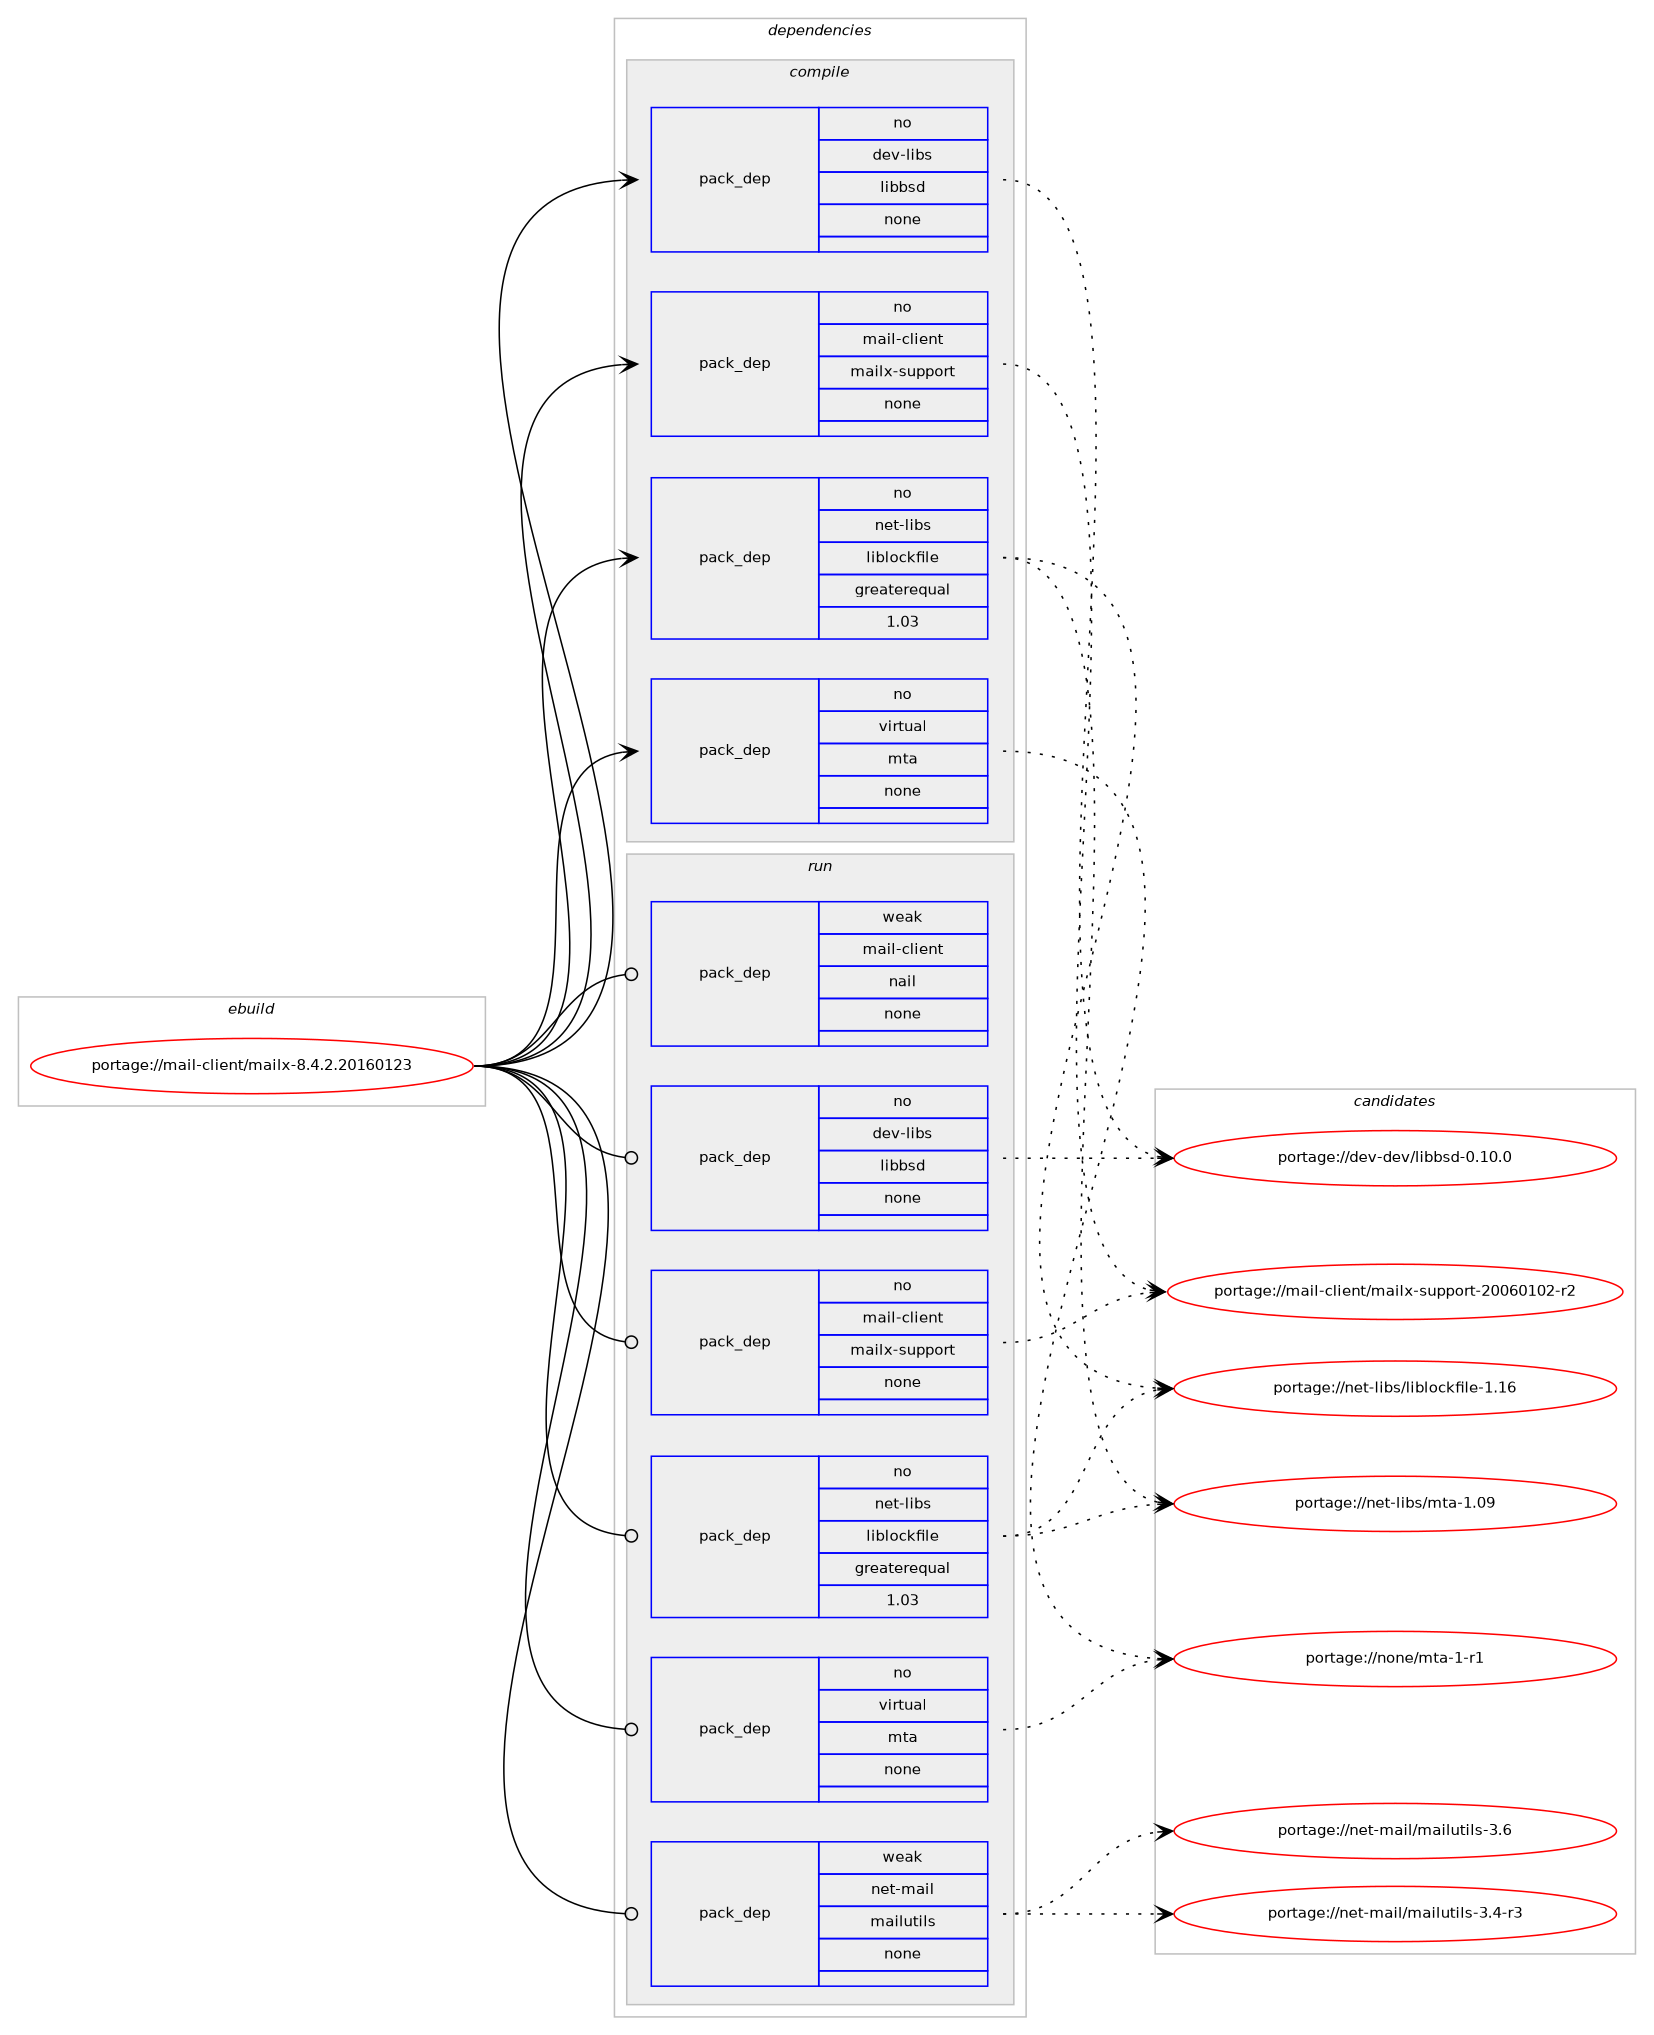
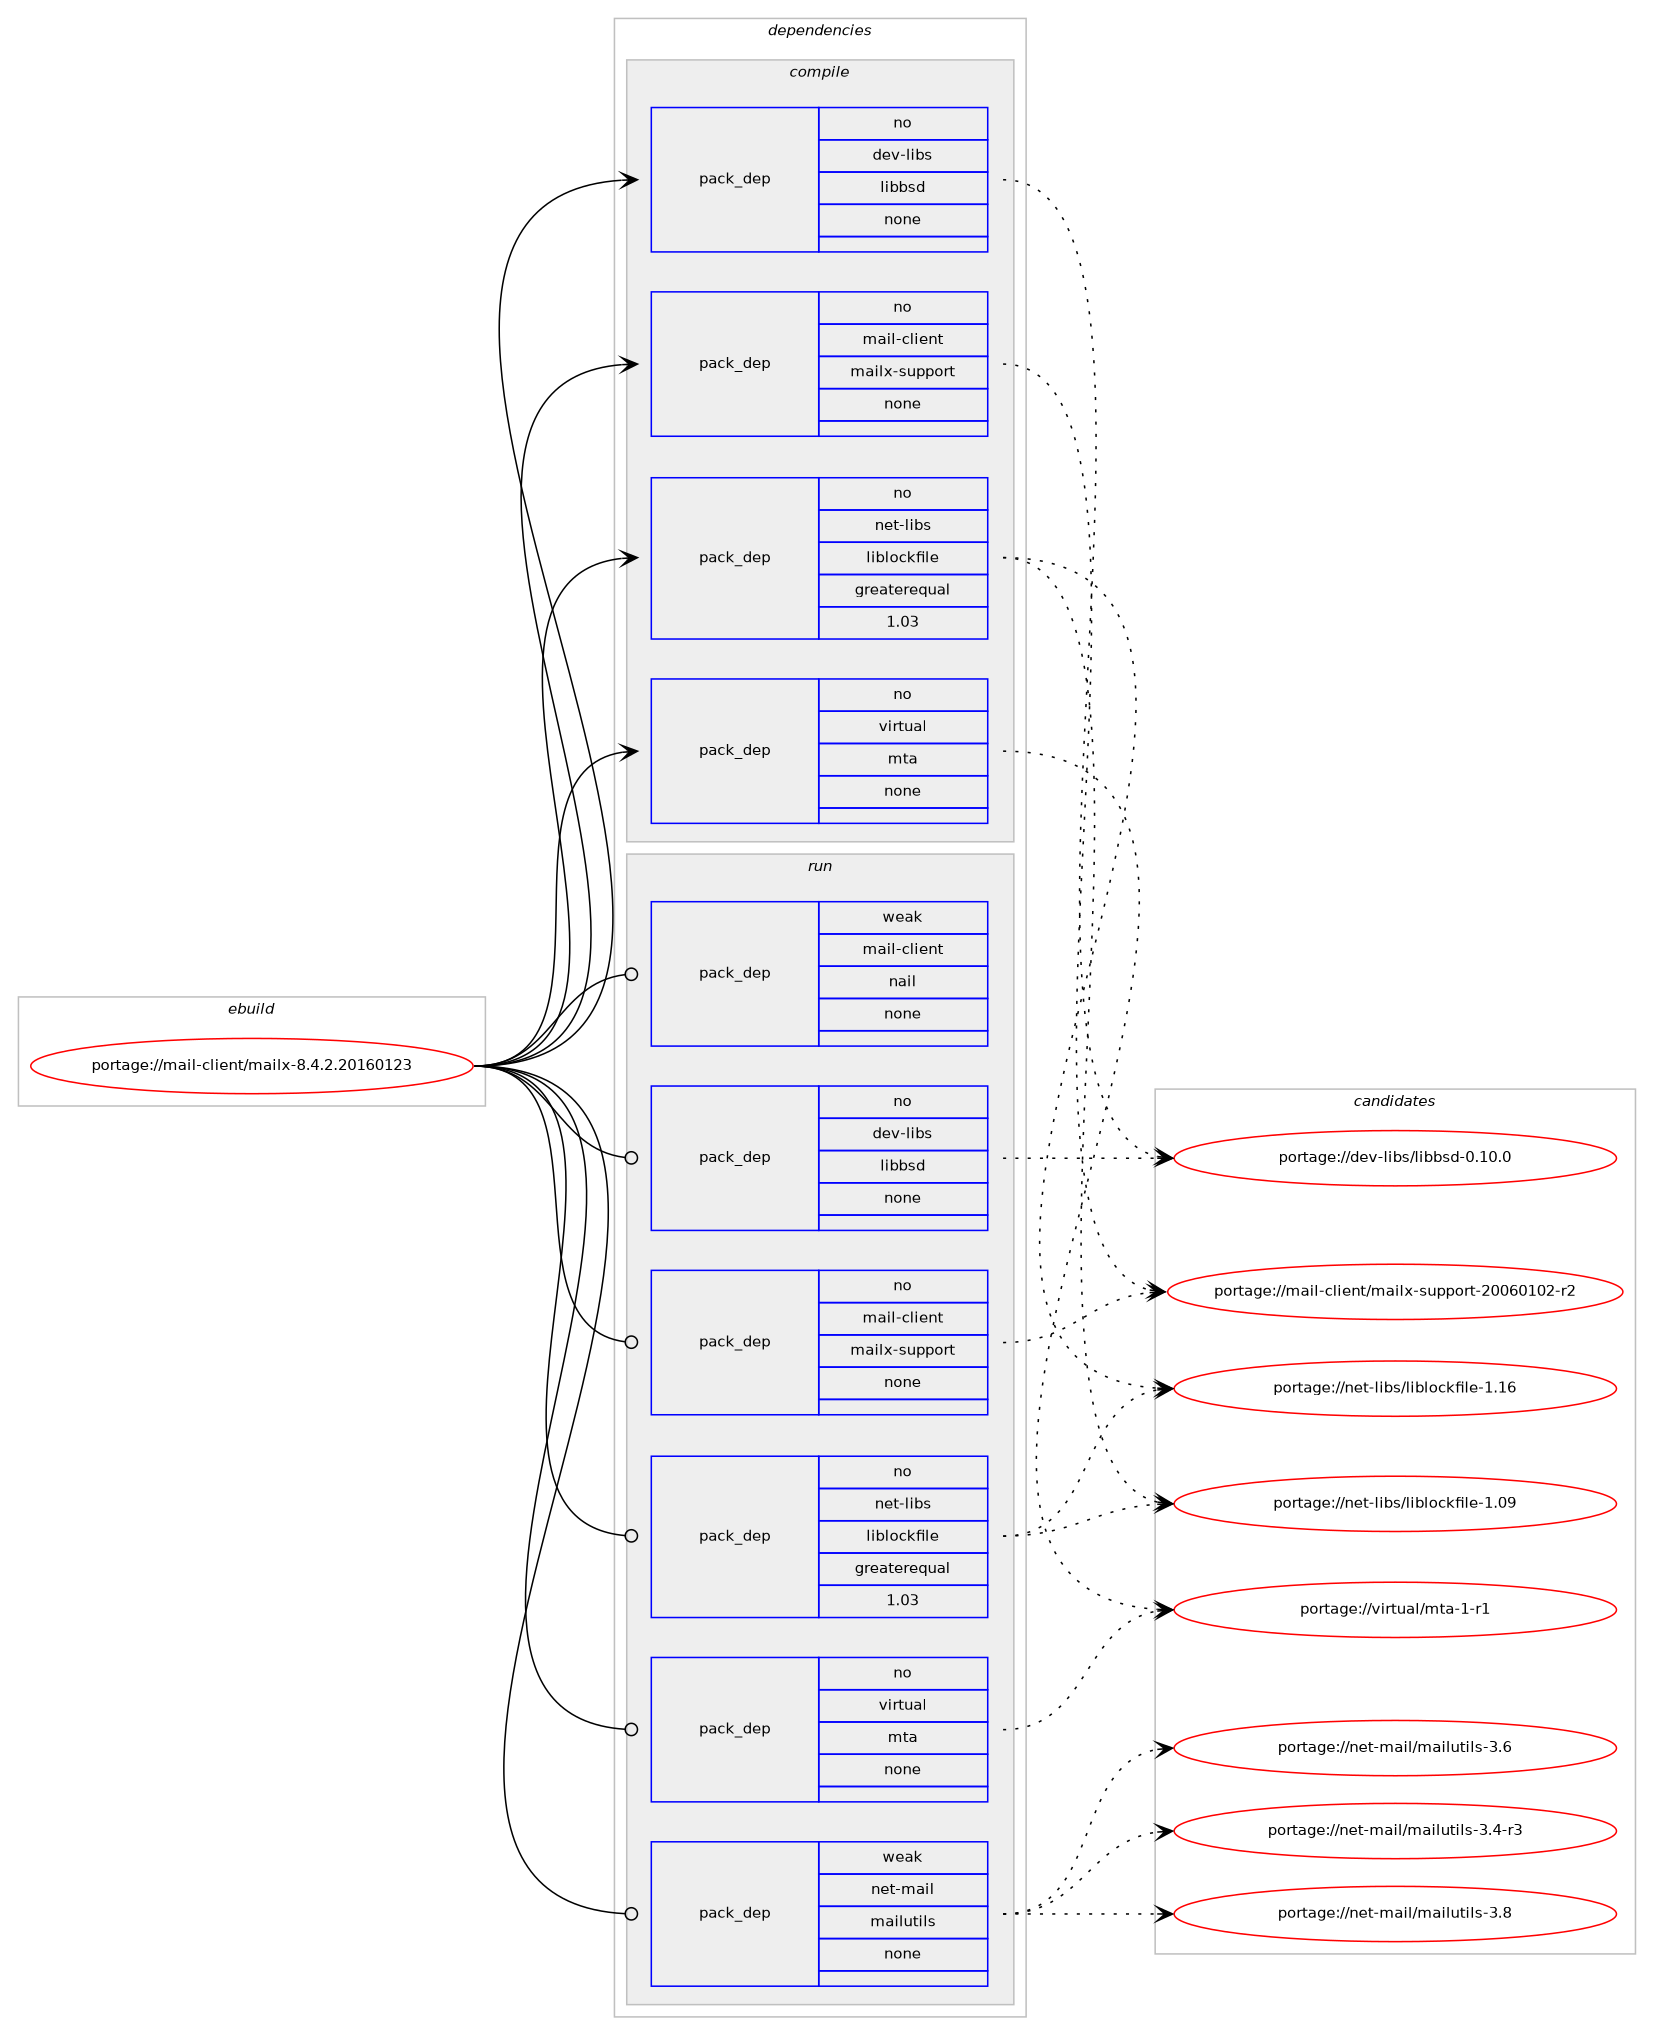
node "portage://dev-dev/libbsd-0.10.0": label "portage://dev-dev/libbsd-0.10.0" -> "portage://dev-libs/libbsd-0.10.0"
node "portage://net-libs/mta-1.09": label "portage://net-libs/mta-1.09" -> "portage://net-libs/liblockfile-1.09"
node "portage://none/mta-1-r1": label "portage://none/mta-1-r1" -> "portage://virtual/mta-1-r1"
node "portage://net-mail/mailutils-3.8": added
